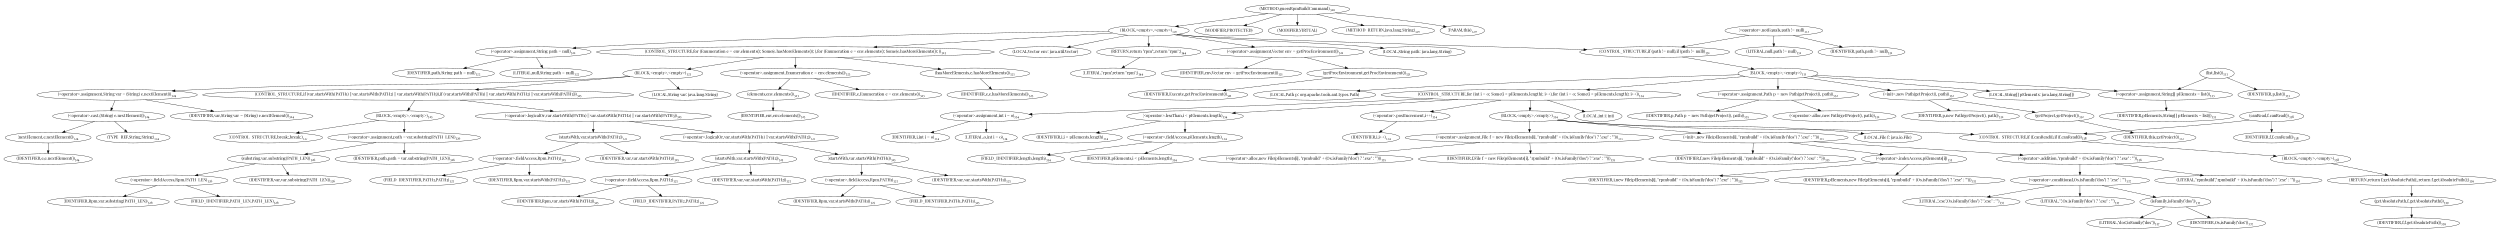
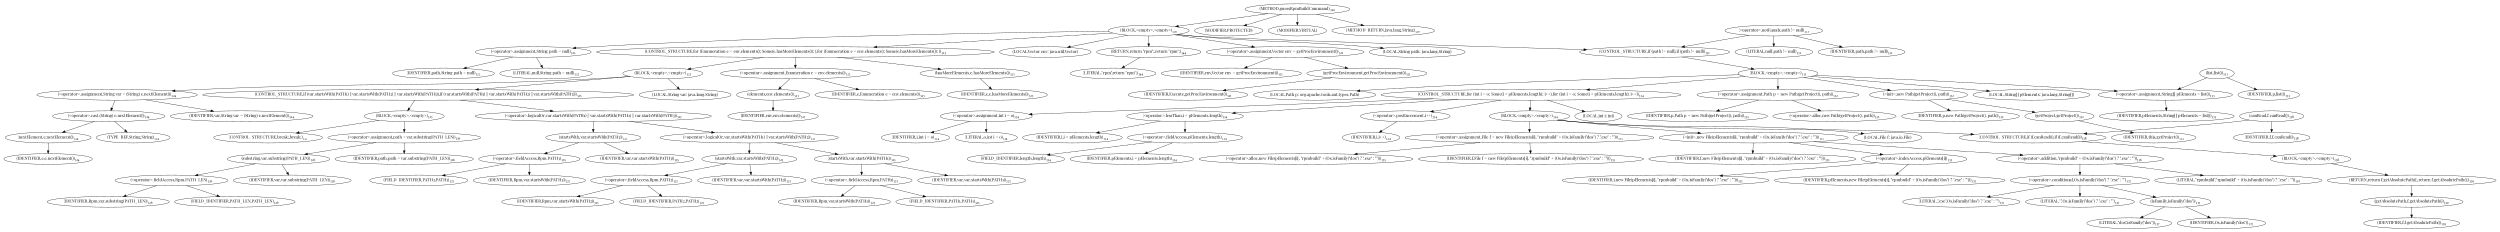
node "(PARAM,this)": removed
